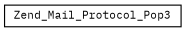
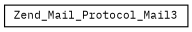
node "Zend_Mail_Protocol_Pop3": label "Zend_Mail_Protocol_Pop3" -> "Zend_Mail_Protocol_Mail3"
